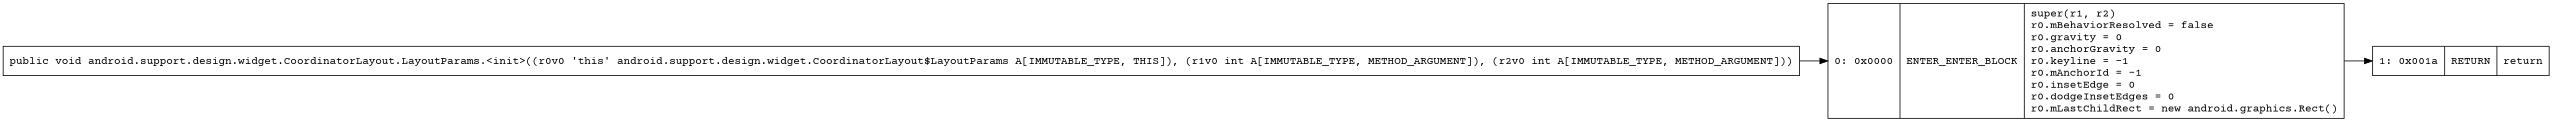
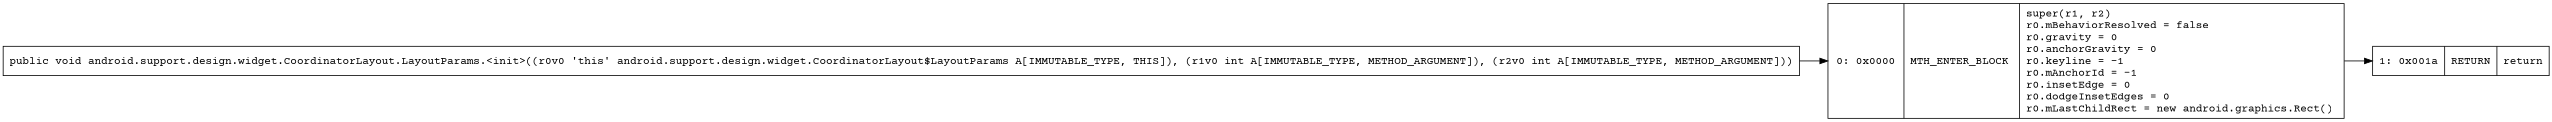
node "0: 0x0000": text "ENTER_ENTER_BLOCK" -> "MTH_ENTER_BLOCK"
